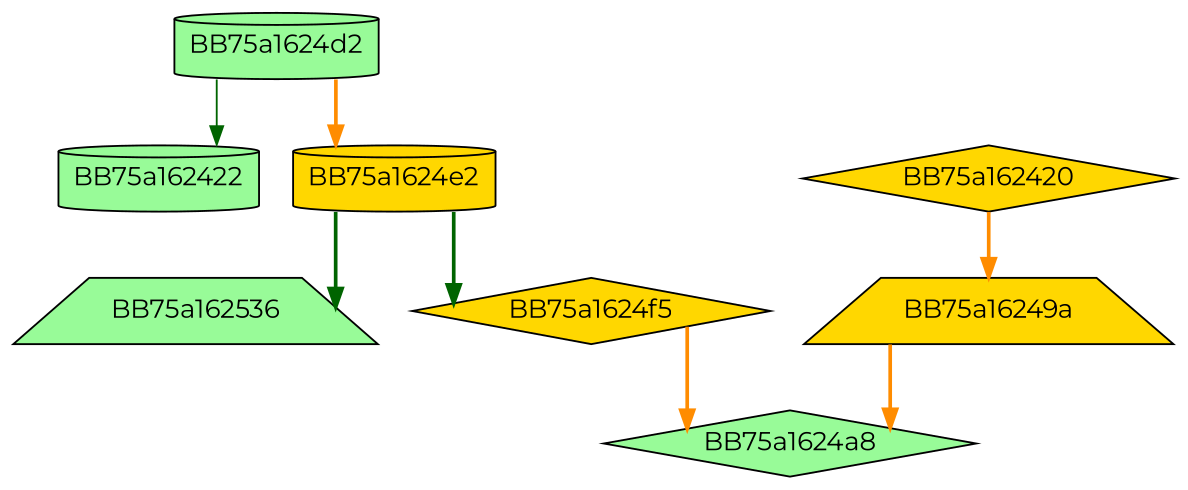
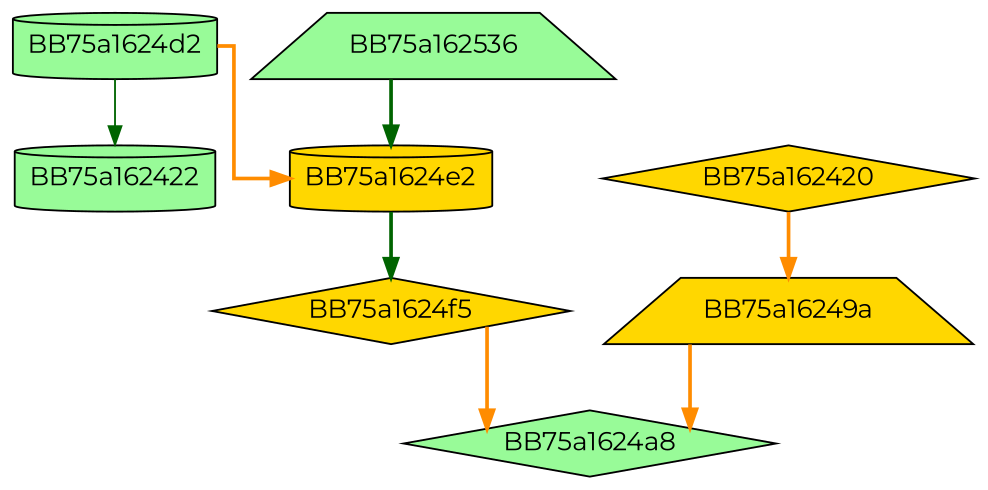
edge "BB75a1624e2" -> "BB75a162536": reversed
